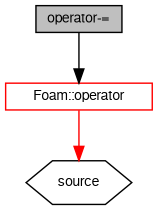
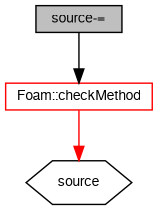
node "operator-=": label "operator-=" -> "source-="
node "Foam::operator": label "Foam::operator" -> "Foam::checkMethod"
